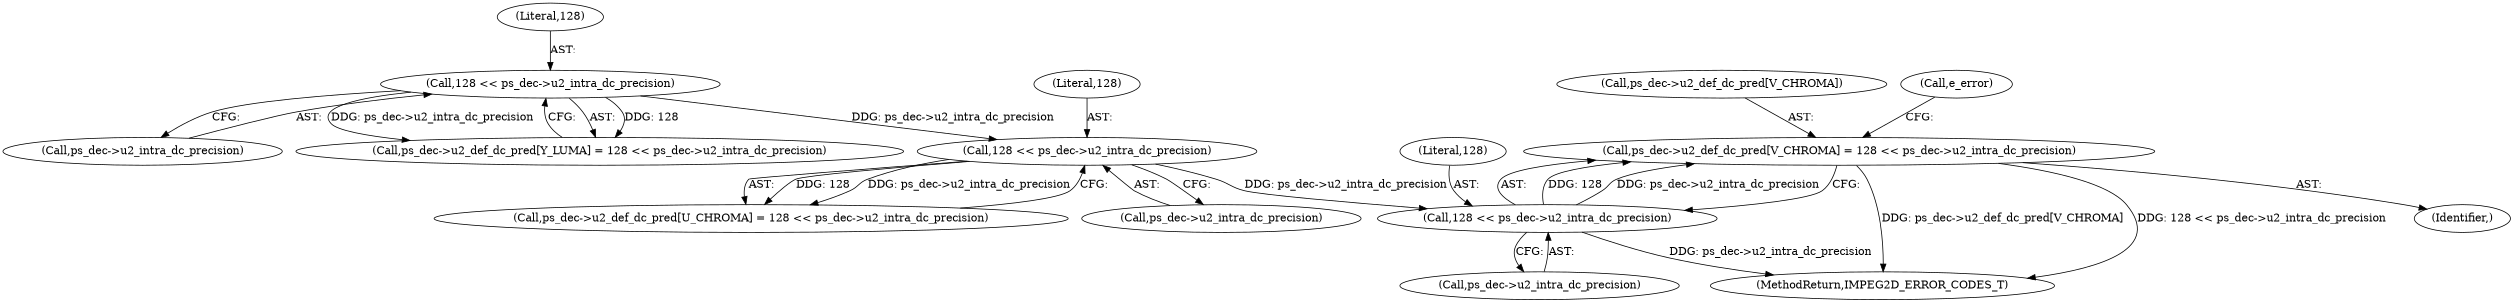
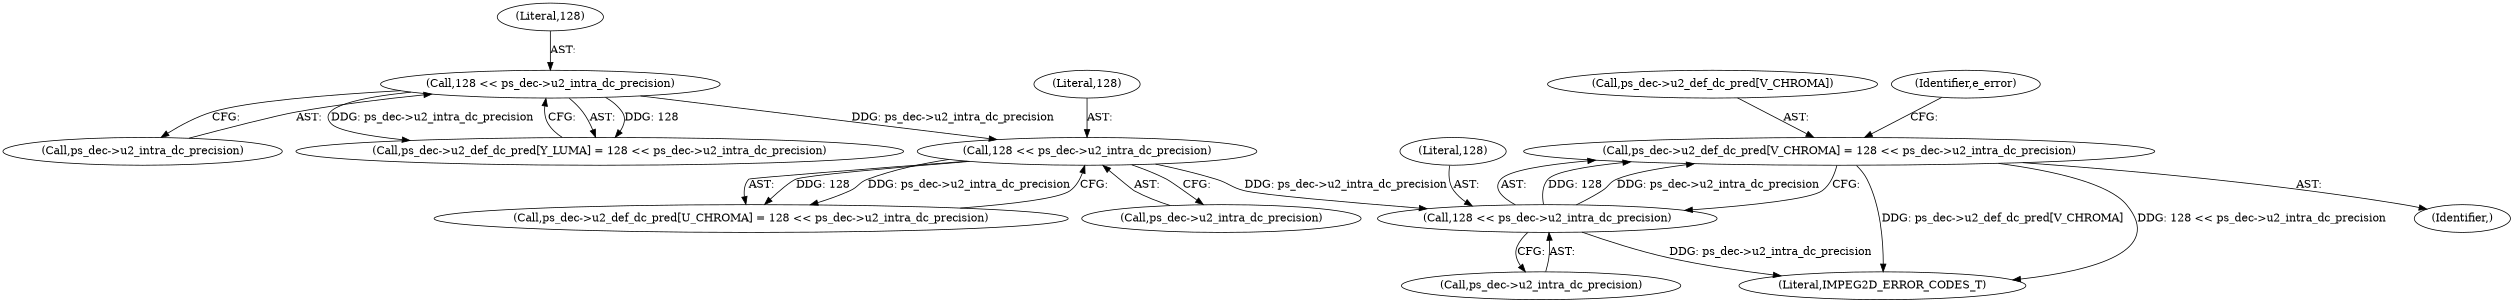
node "(Call,e_error)": label "(Call,e_error)" -> "(Identifier,e_error)"
node "(MethodReturn,IMPEG2D_ERROR_CODES_T)": label "(MethodReturn,IMPEG2D_ERROR_CODES_T)" -> "(Literal,IMPEG2D_ERROR_CODES_T)"
